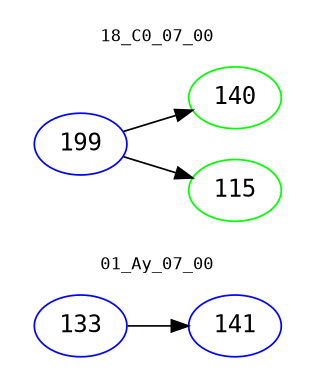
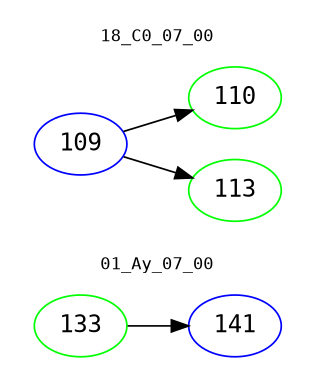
node "140": label "140" -> "110"
node "199": label "199" -> "109"
node "115": label "115" -> "113"
node "133": color blue -> green
